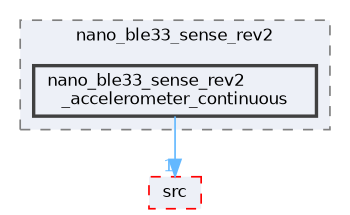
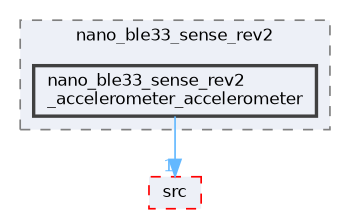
node "nano_ble33_sense_rev2 _accelerometer_continuous": label "nano_ble33_sense_rev2 _accelerometer_continuous" -> "nano_ble33_sense_rev2 _accelerometer_accelerometer"
